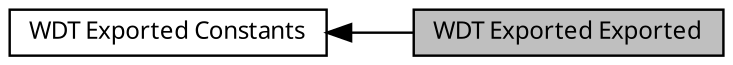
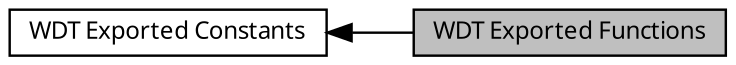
node "WDT Exported Exported": label "WDT Exported Exported" -> "WDT Exported Functions"
